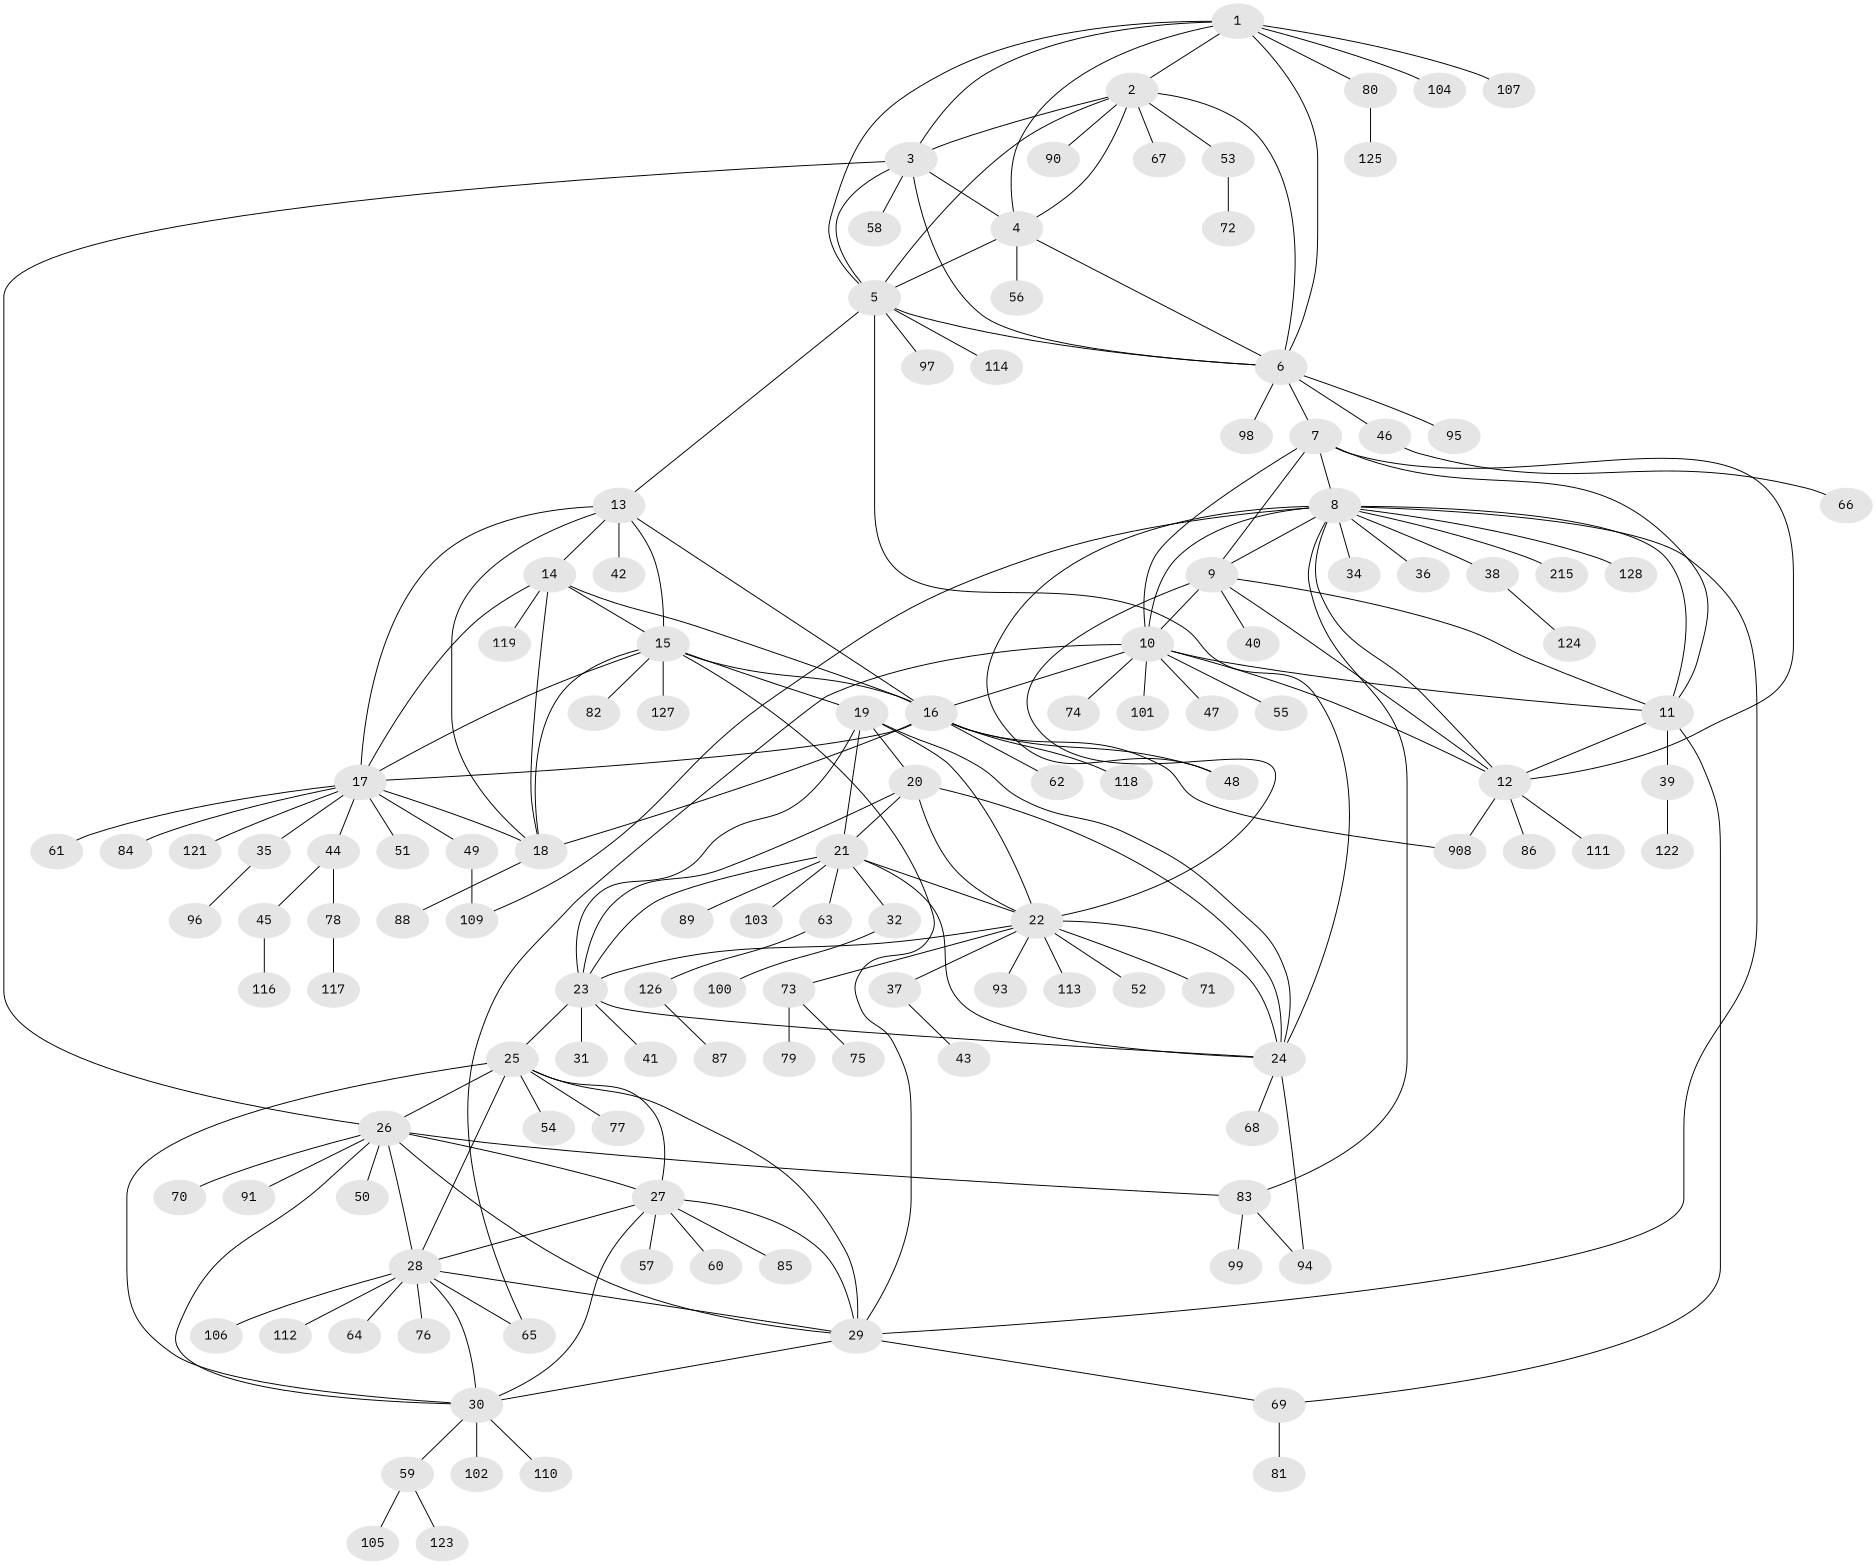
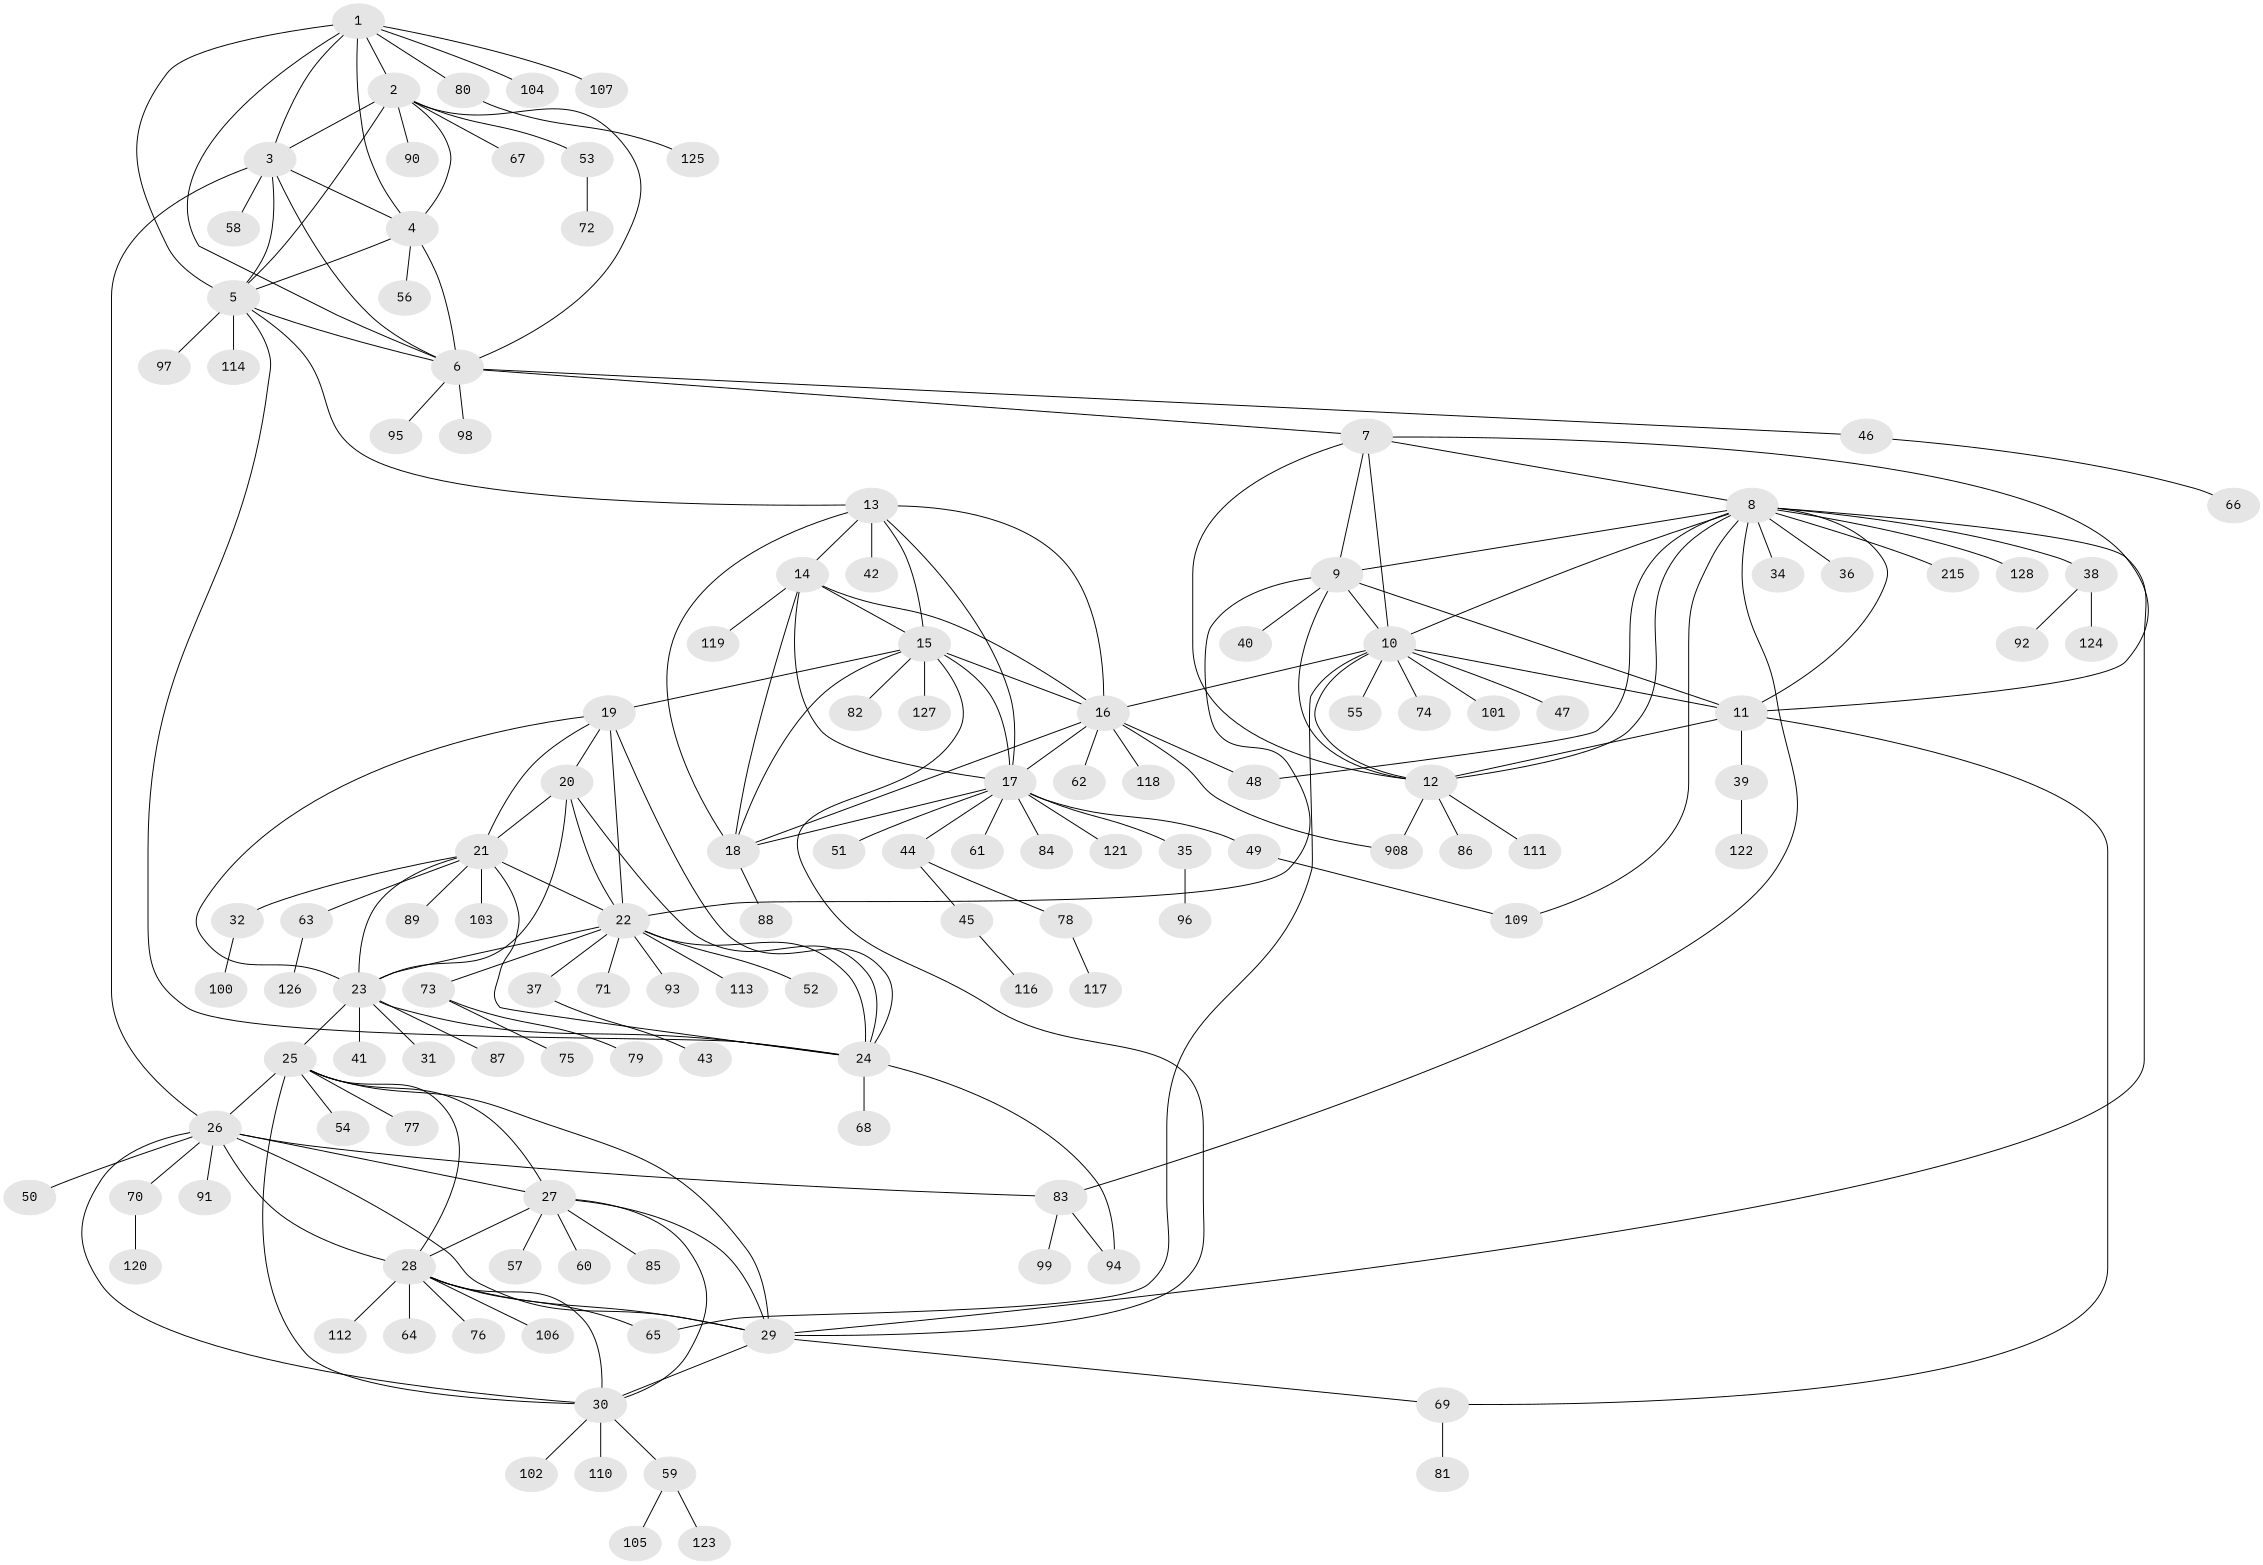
node "92": added
edge "126" -- "87": now "23" -- "87"
node "120": added
